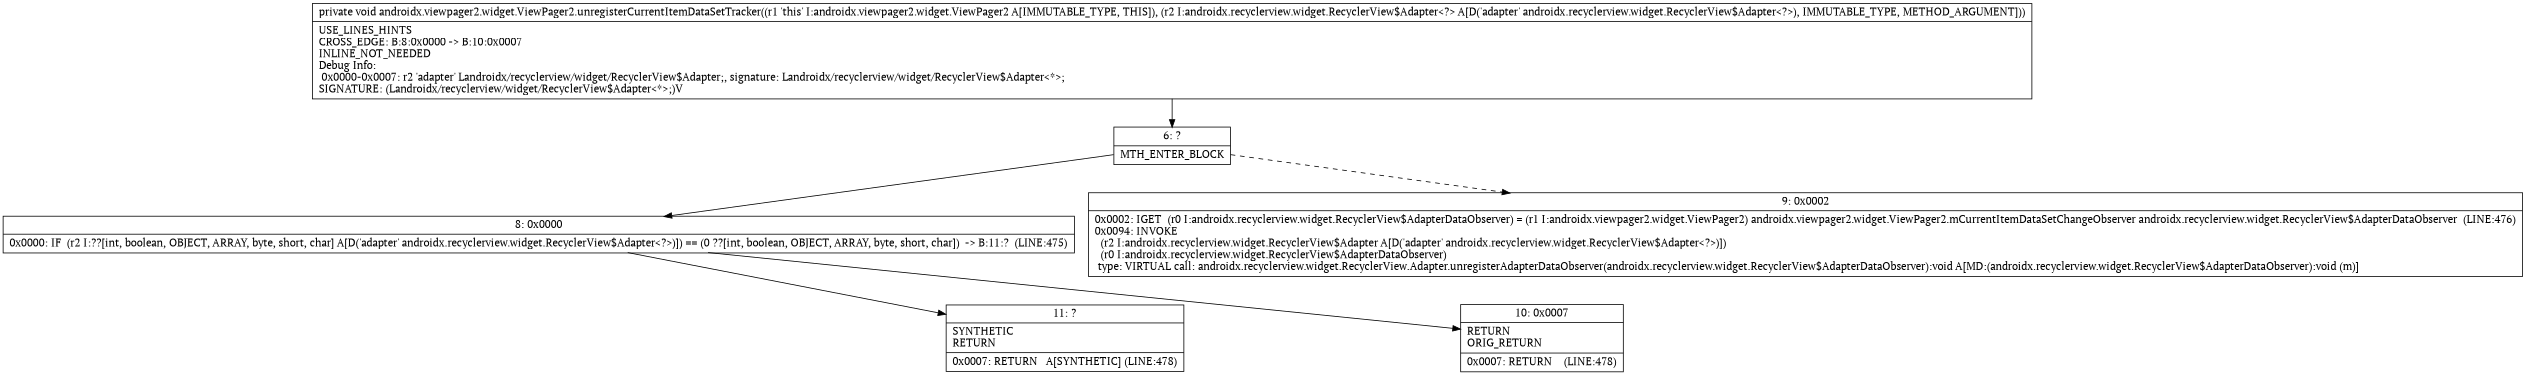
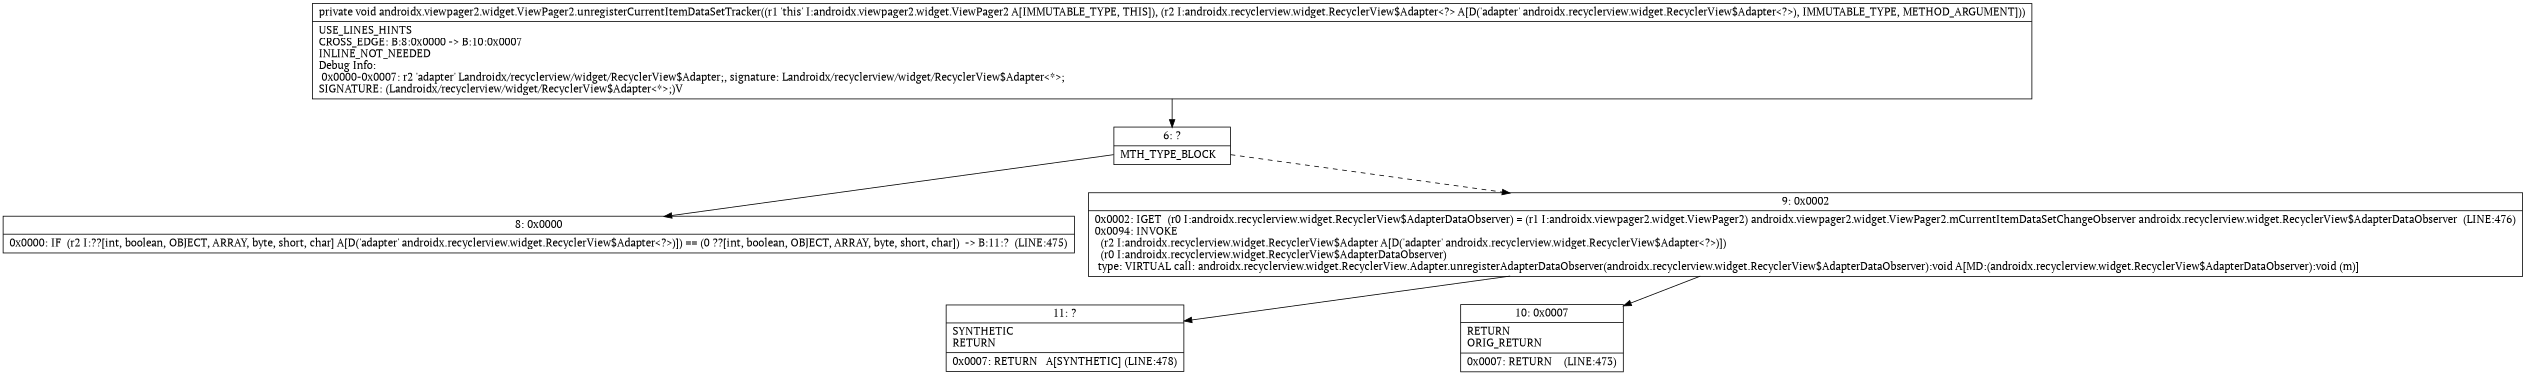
node "6: ?": text "MTH_ENTER_BLOCK" -> "MTH_TYPE_BLOCK"
edge "8: 0x0000" -> "11: ?": now "9: 0x0002" -> "11: ?"
edge "8: 0x0000" -> "10: 0x0007": now "9: 0x0002" -> "10: 0x0007"
node "10: 0x0007": text "0x0007: RETURN    (LINE:478)" -> "0x0007: RETURN    (LINE:473)"
